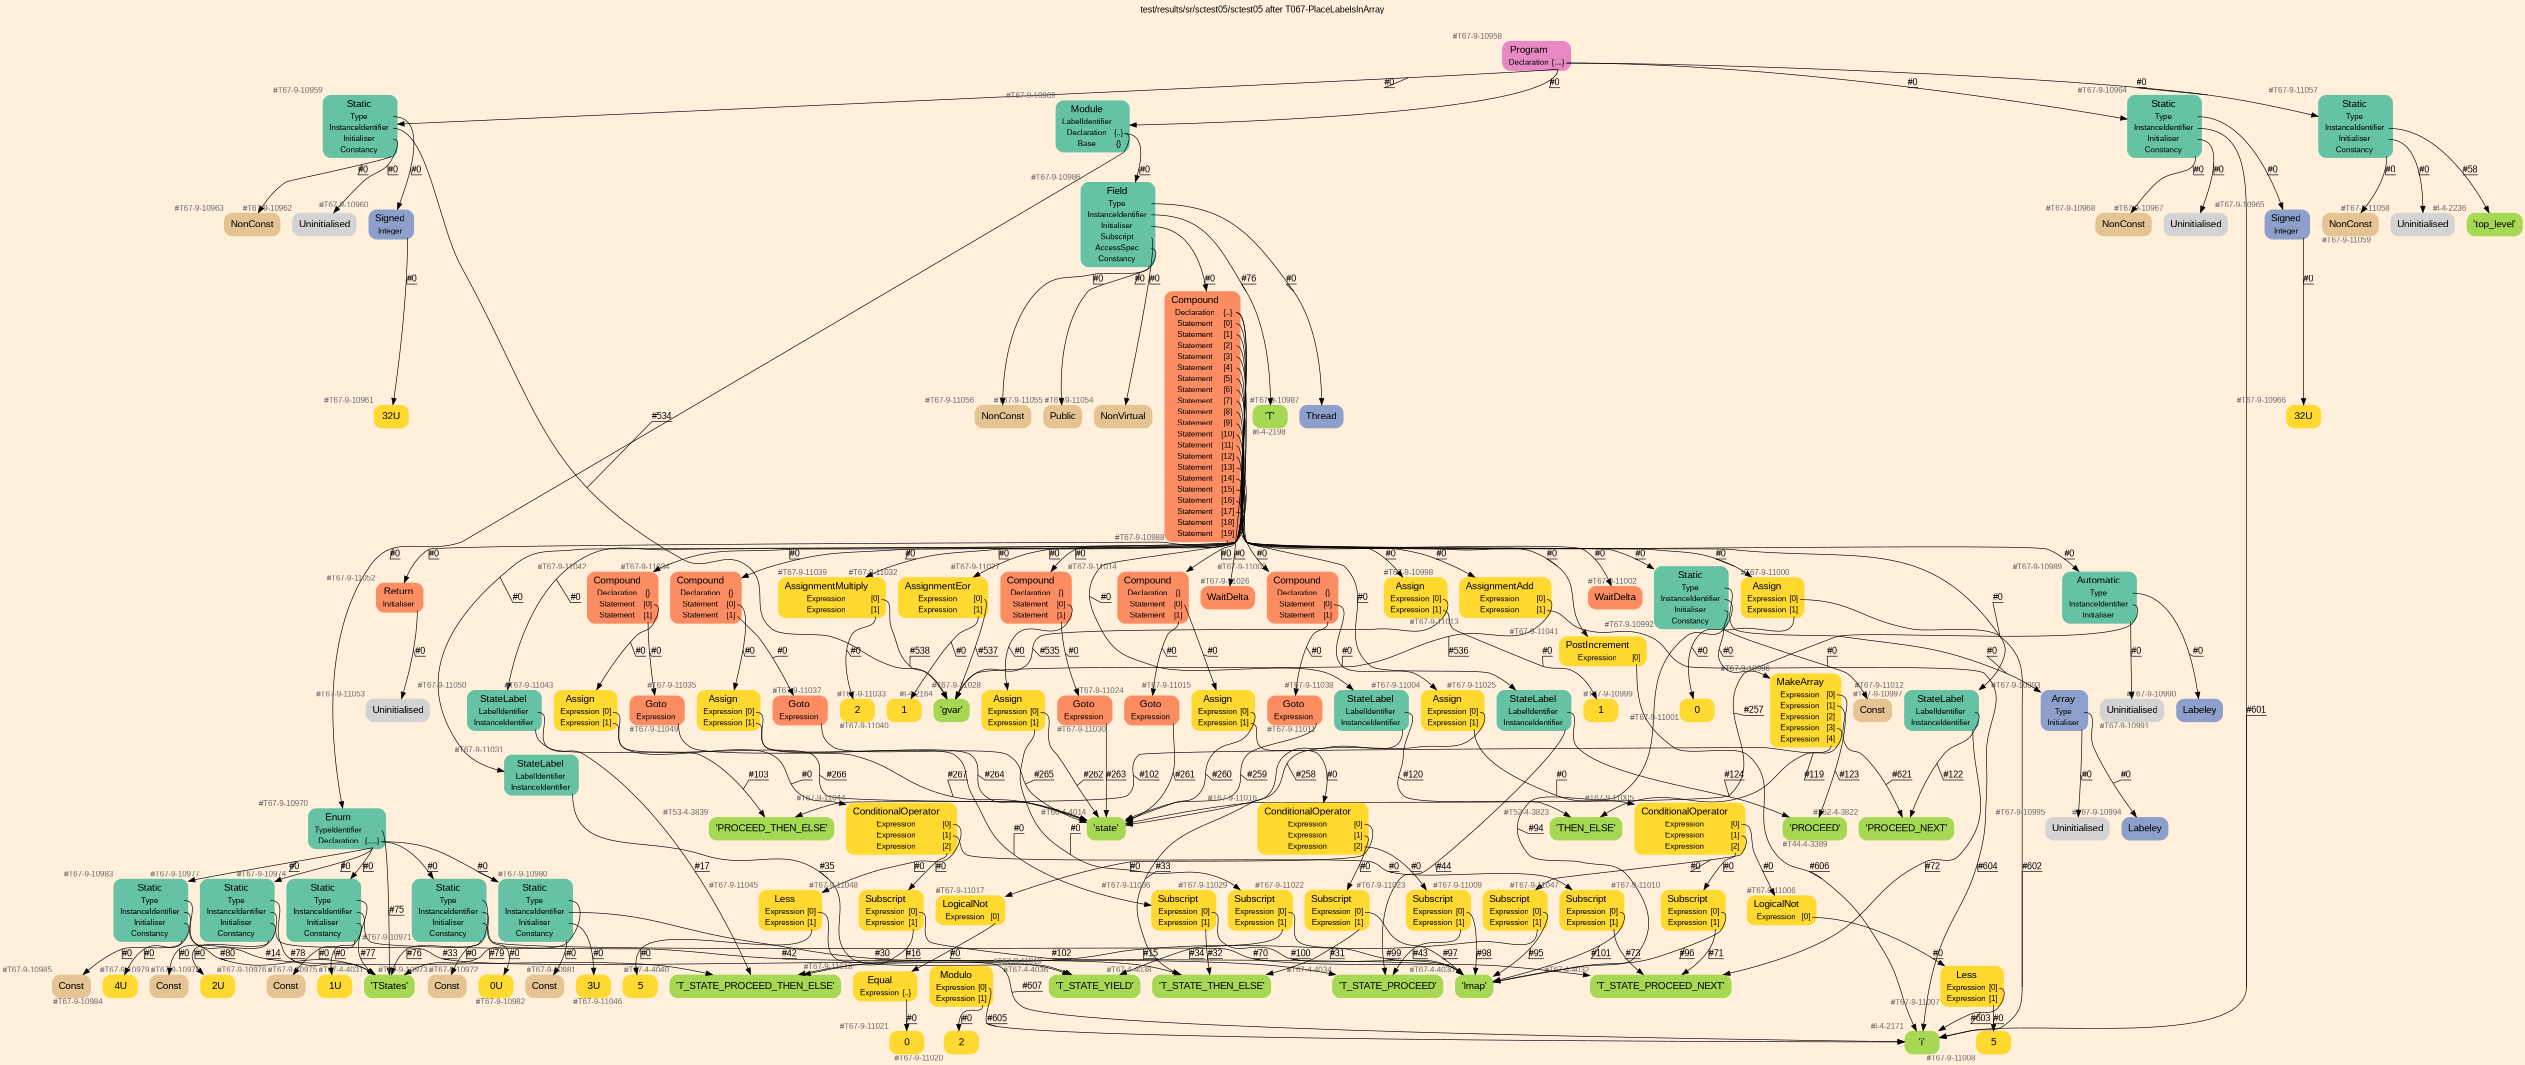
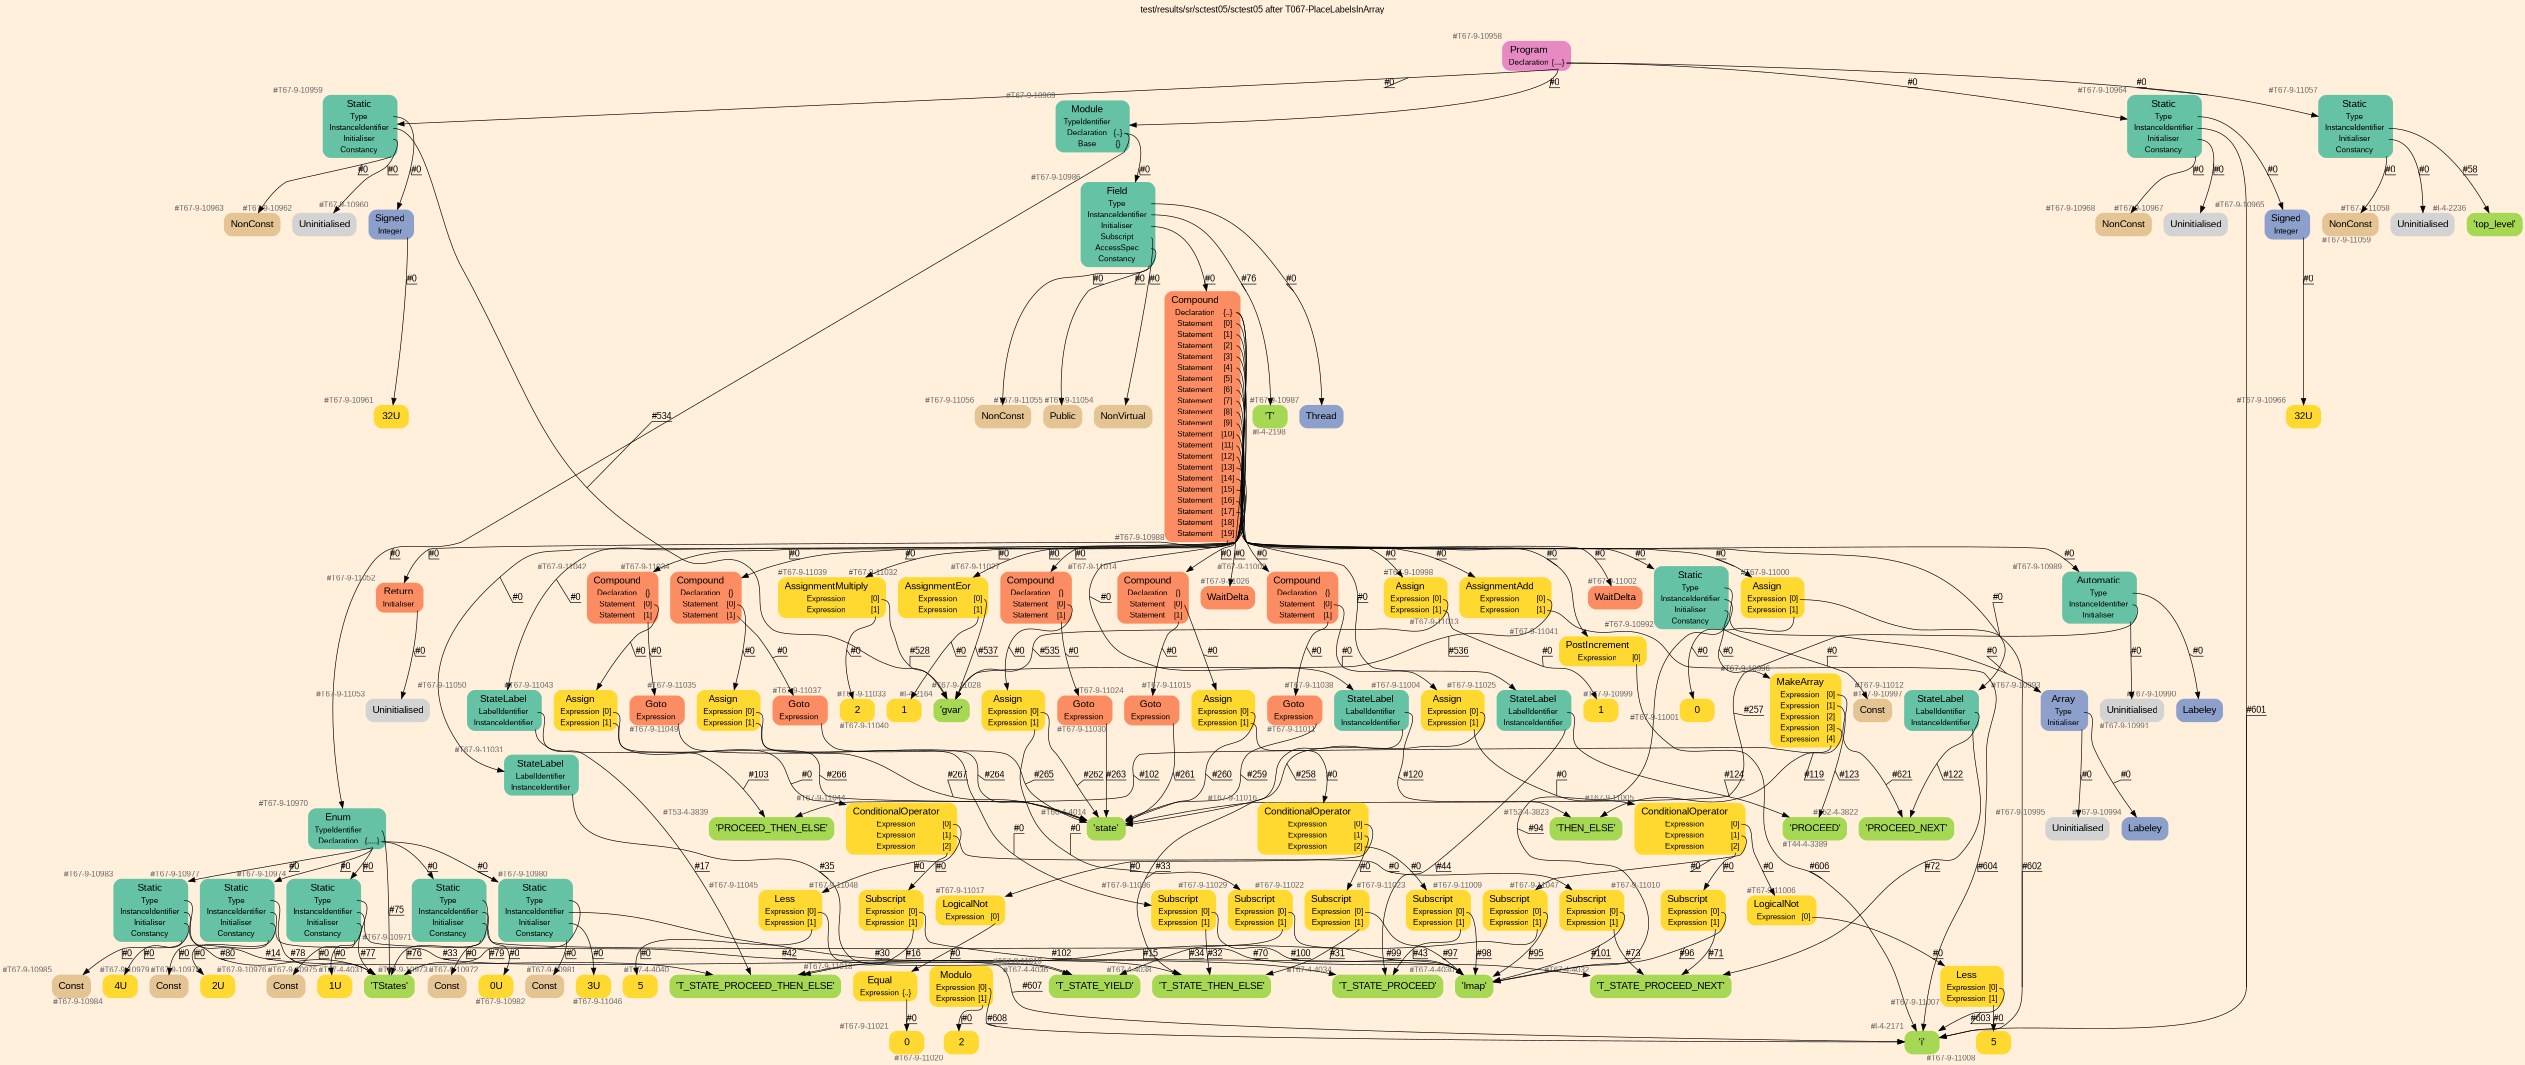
node "Module": text "LabelIdentifier" -> "TypeIdentifier"
edge "AssignmentMultiply" -> "'gvar'": label "#538" -> "#528"
edge "Modulo" -> "'i'": label "#605" -> "#608"
